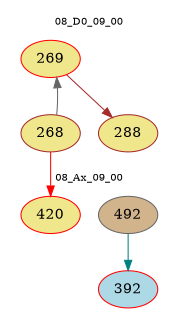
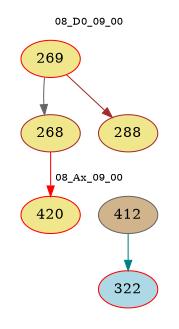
edge "268" -> "269": reversed
node "492": label "492" -> "412"
node "392": label "392" -> "322"
